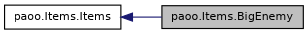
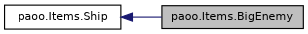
node "paoo.Items.Items": label "paoo.Items.Items" -> "paoo.Items.Ship"
